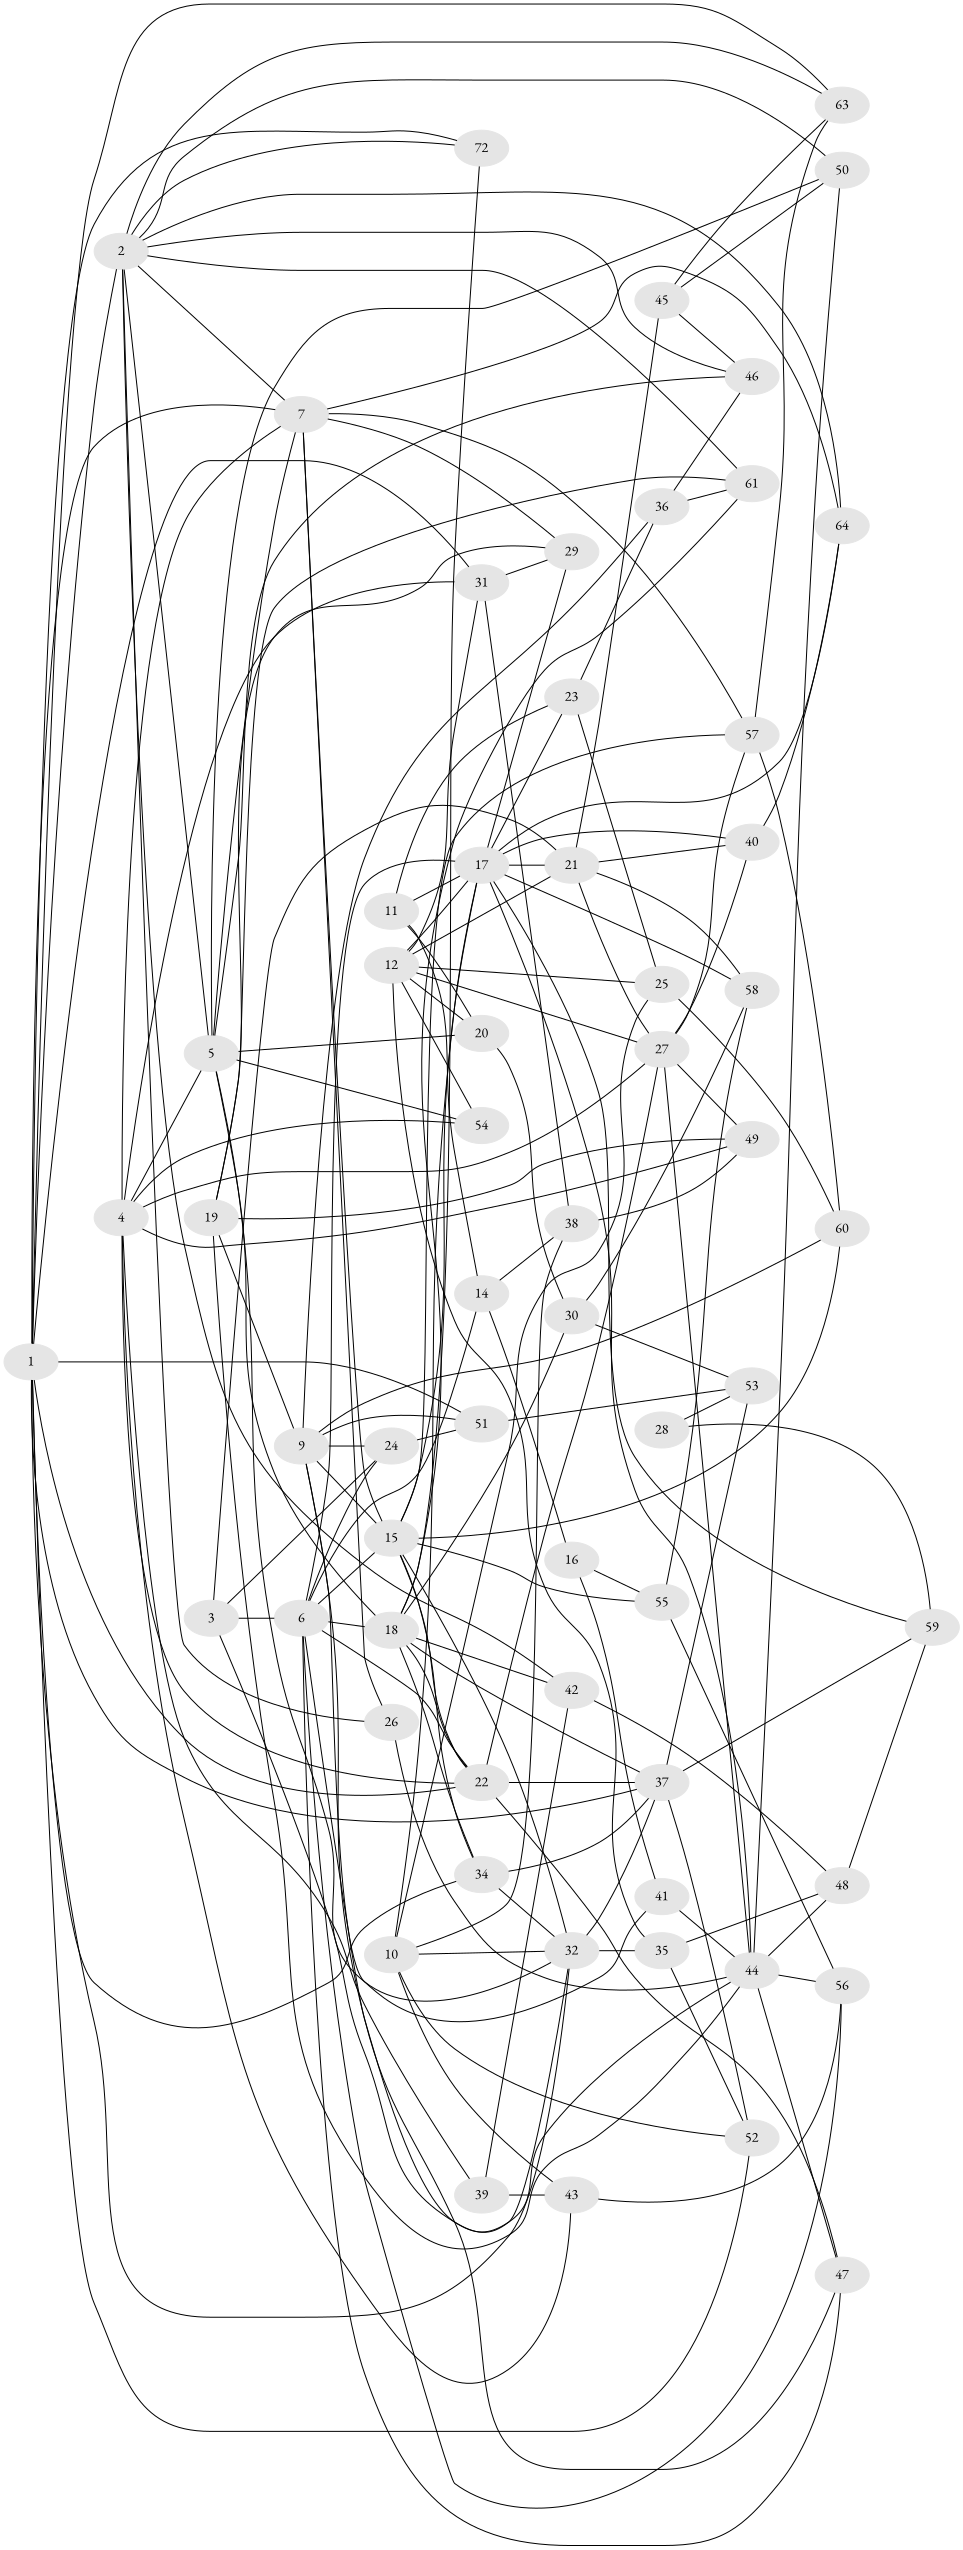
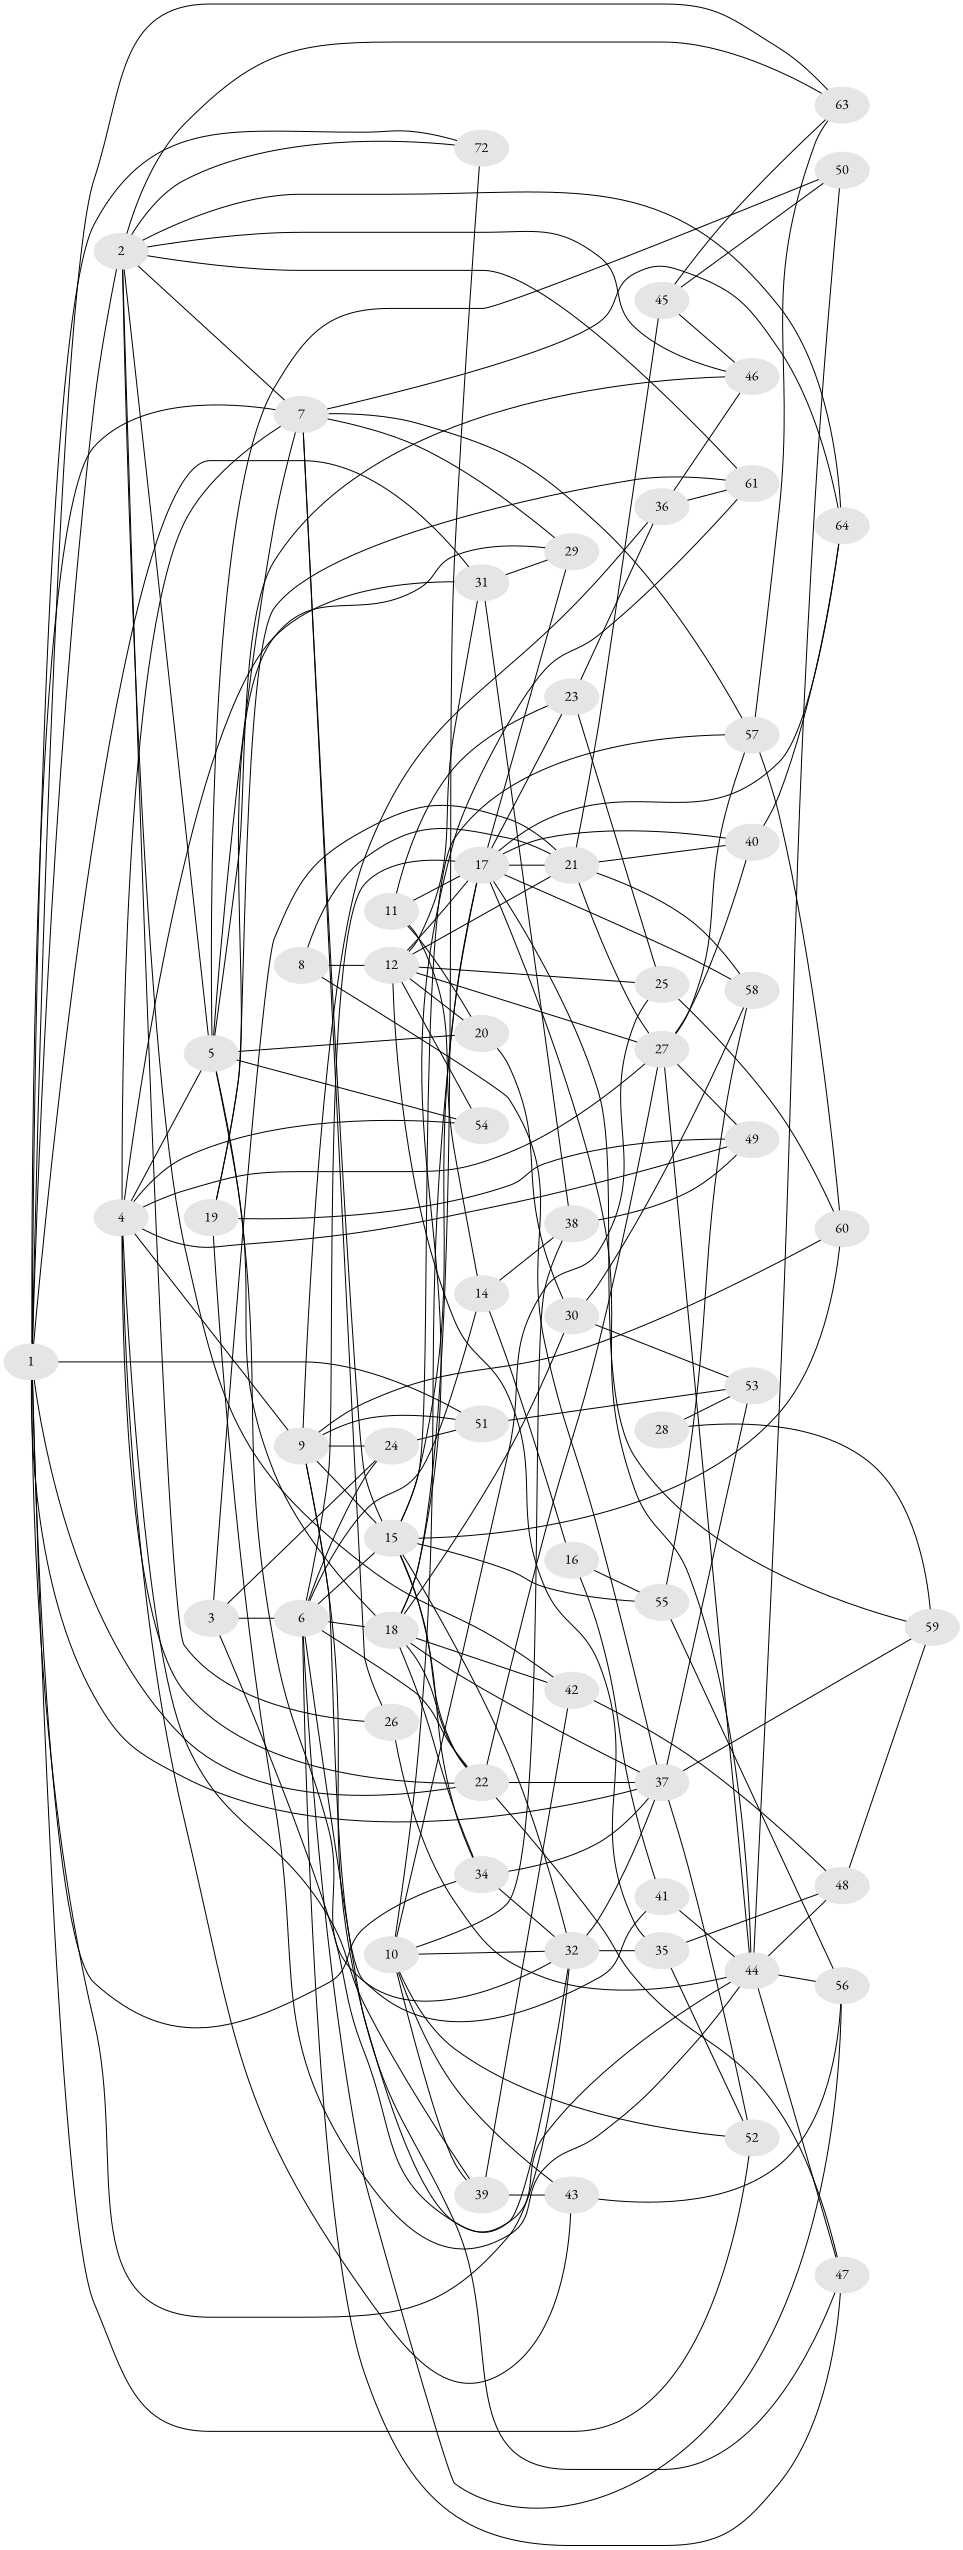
edge "50" -- "2": removed
node "8": added
edge "19" -- "9": now "4" -- "9"
edge "10" -- "39": added
